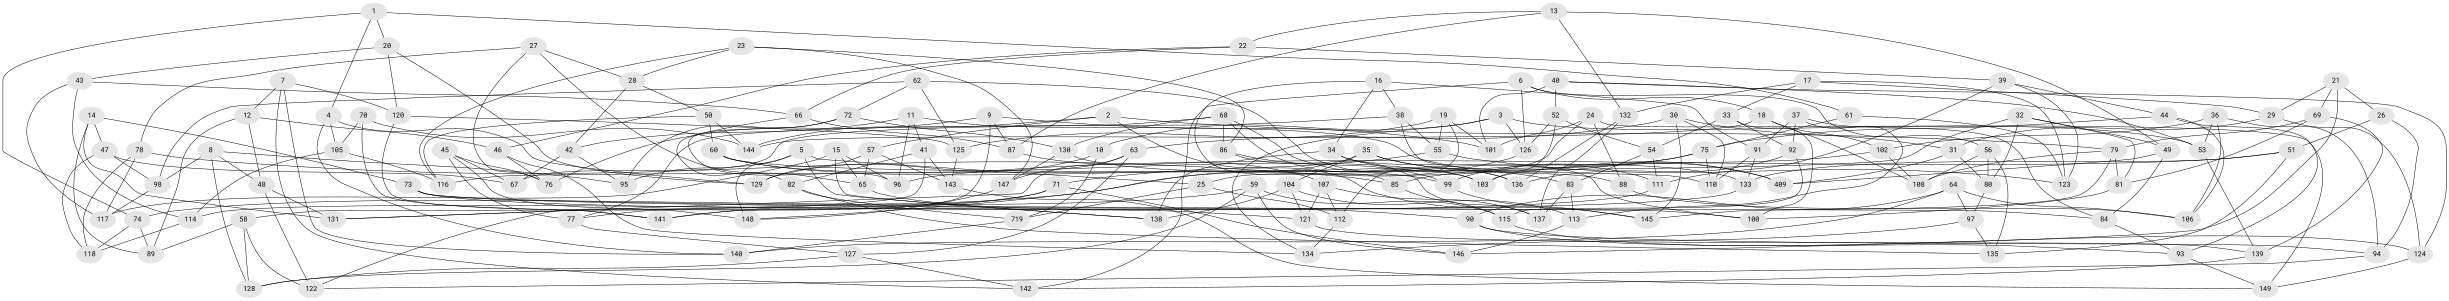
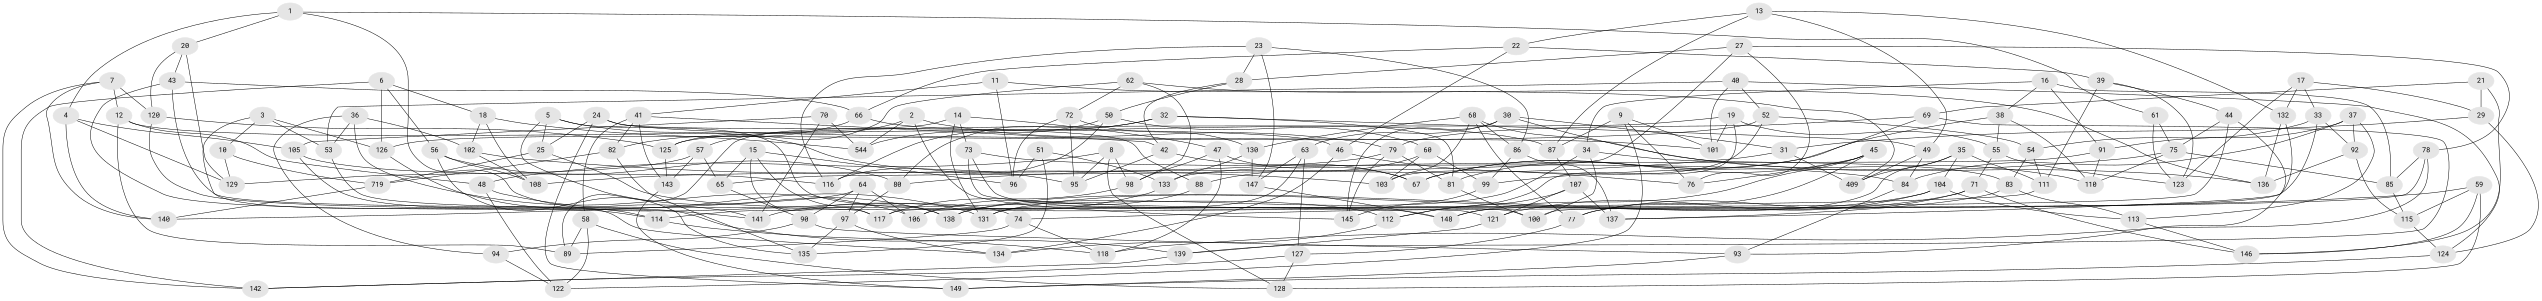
node "26": removed
edge "11" -- "42": now "41" -- "42"
node "144": label "144" -> "544"
